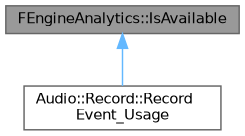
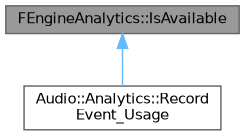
node "Audio::Record::Record Event_Usage": label "Audio::Record::Record Event_Usage" -> "Audio::Analytics::Record Event_Usage"
